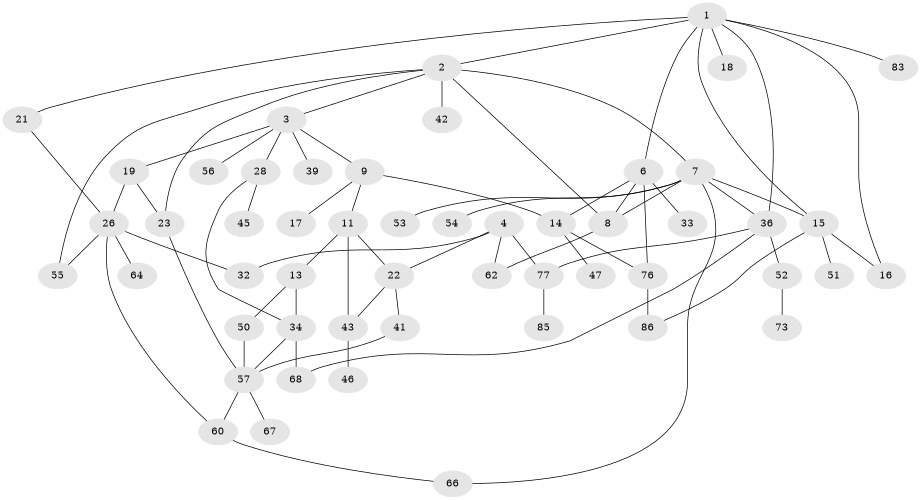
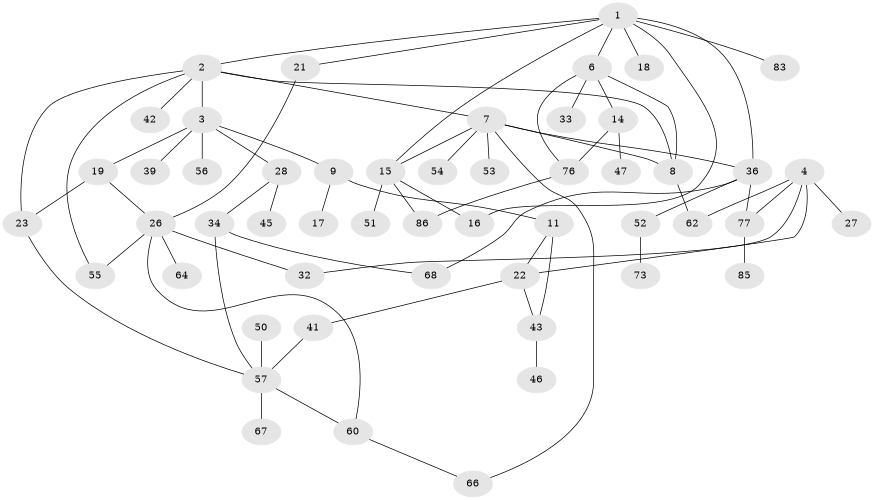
edge "9" -- "14": removed
node "27": added
node "13": removed
